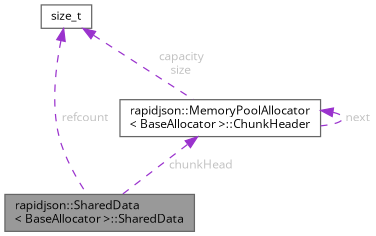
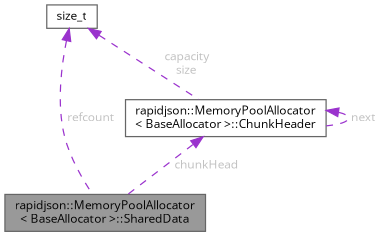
node "rapidjson::SharedData < BaseAllocator >::SharedData": label "rapidjson::SharedData < BaseAllocator >::SharedData" -> "rapidjson::MemoryPoolAllocator < BaseAllocator >::SharedData"
